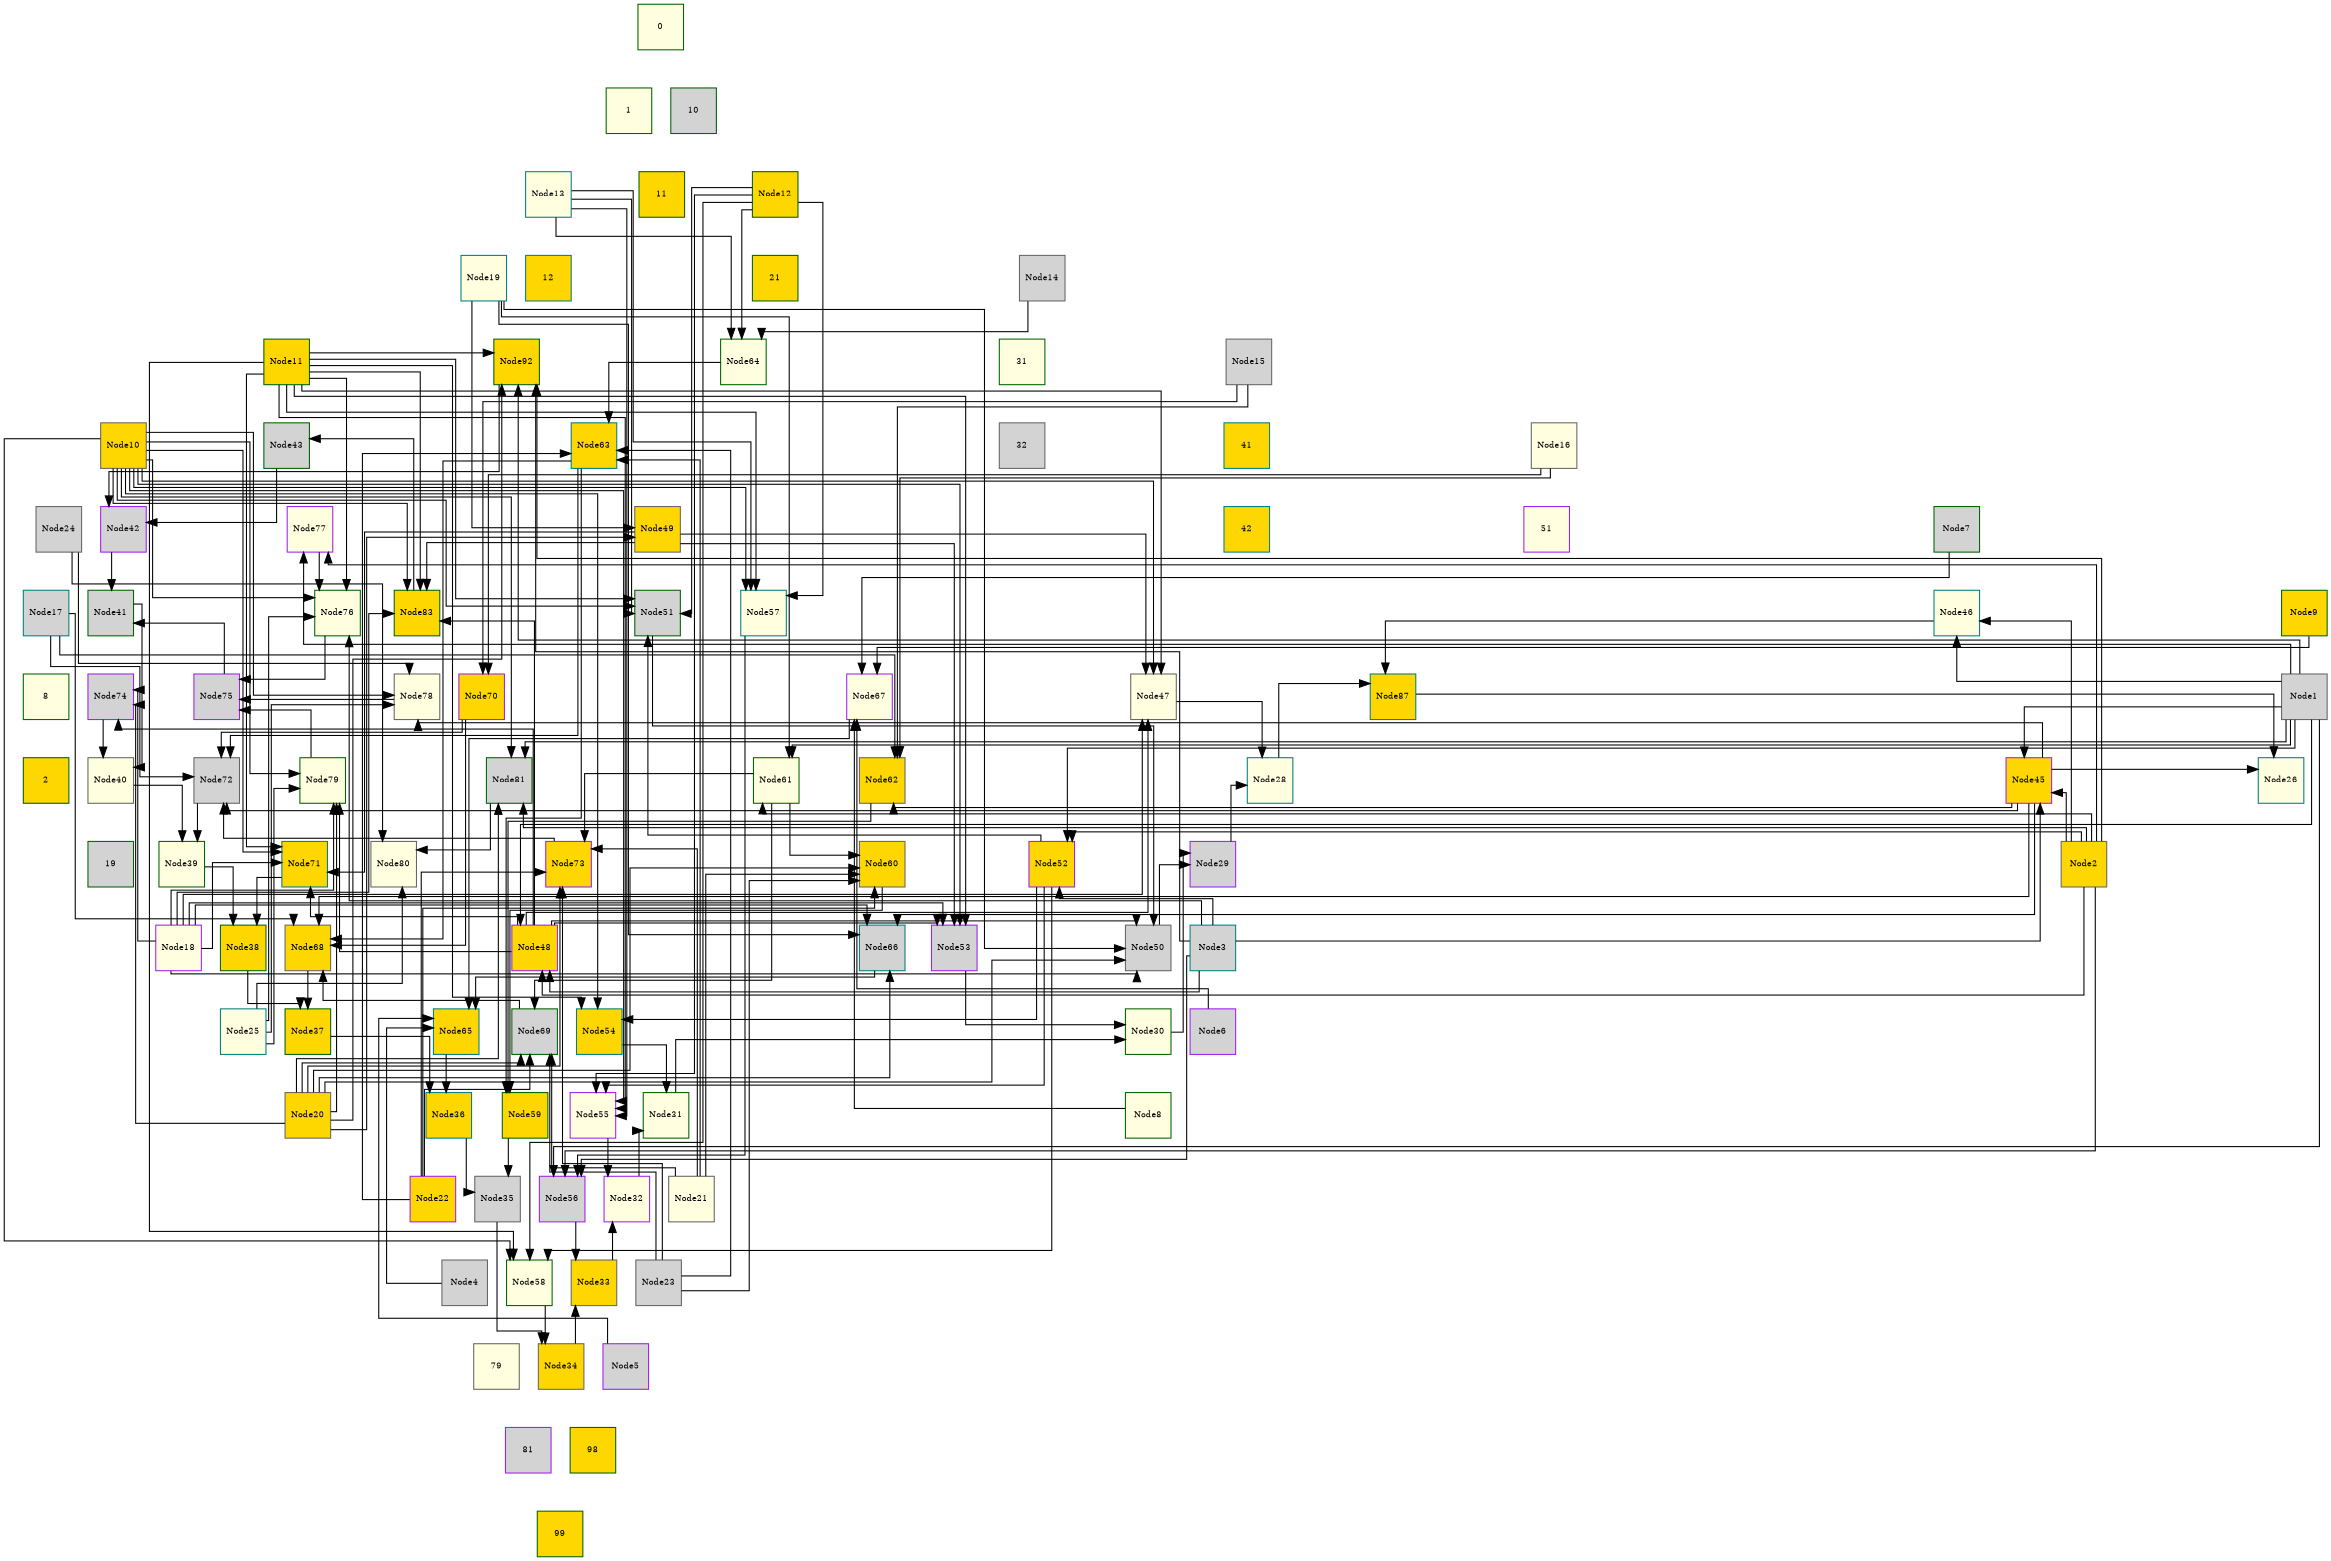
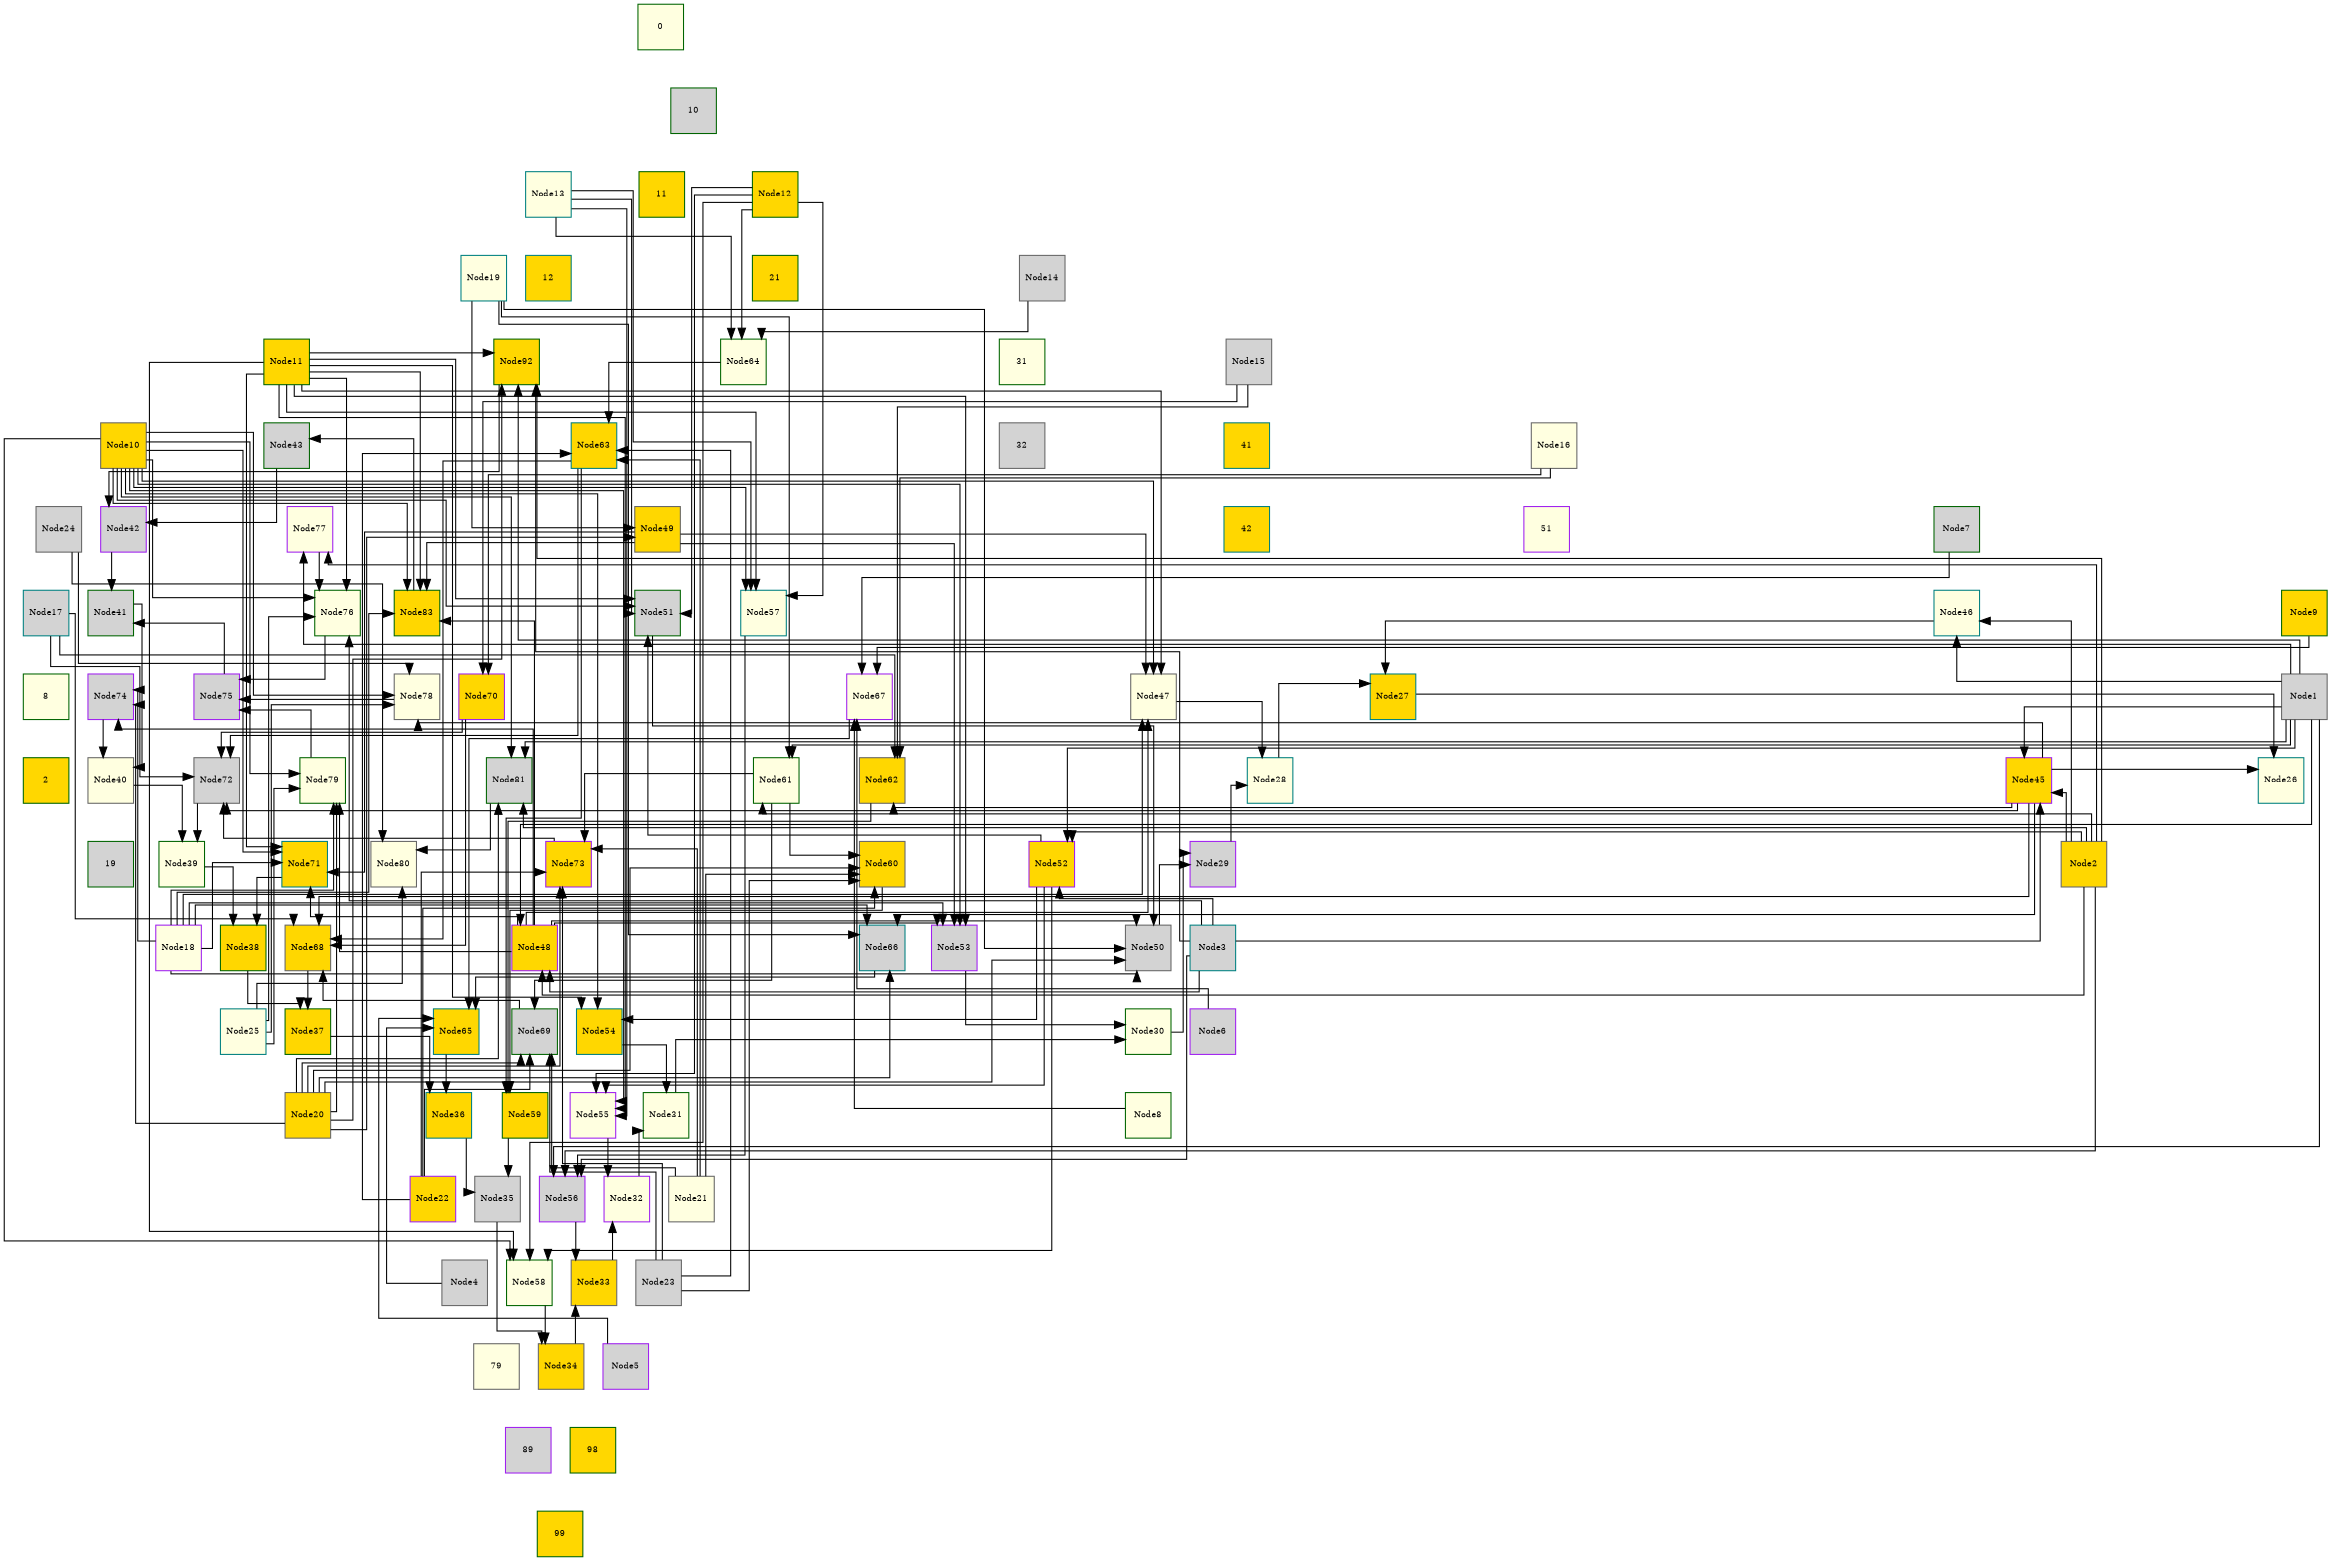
node "1": removed
node "Node87": label "Node87" -> "Node27"
node "81": label "81" -> "89"
